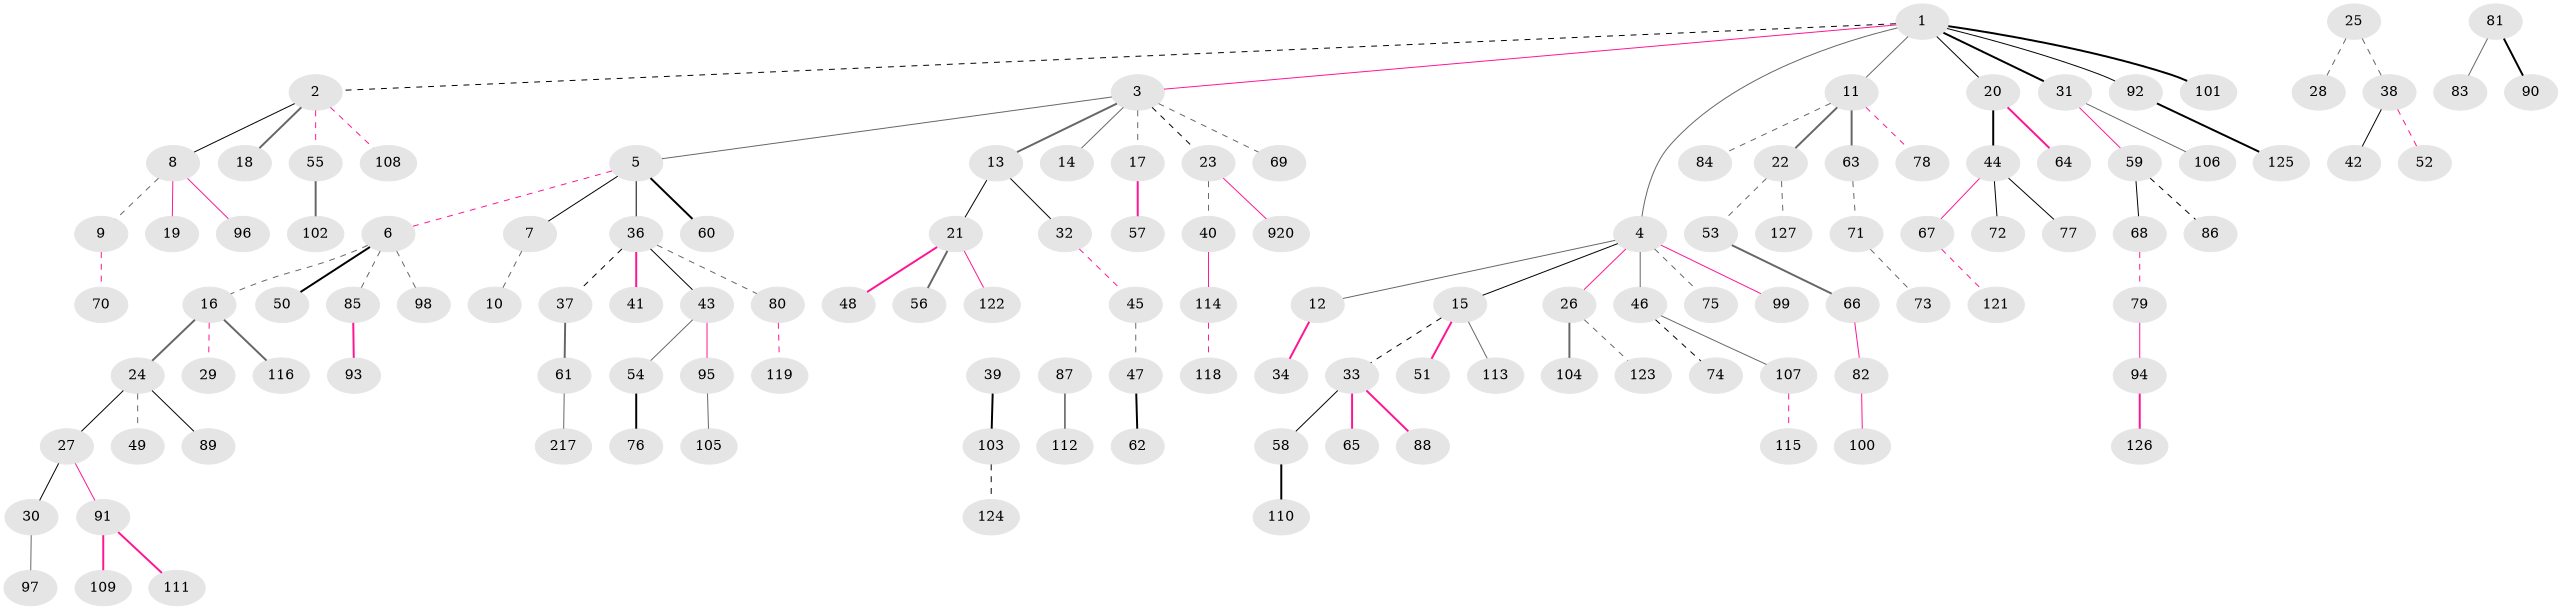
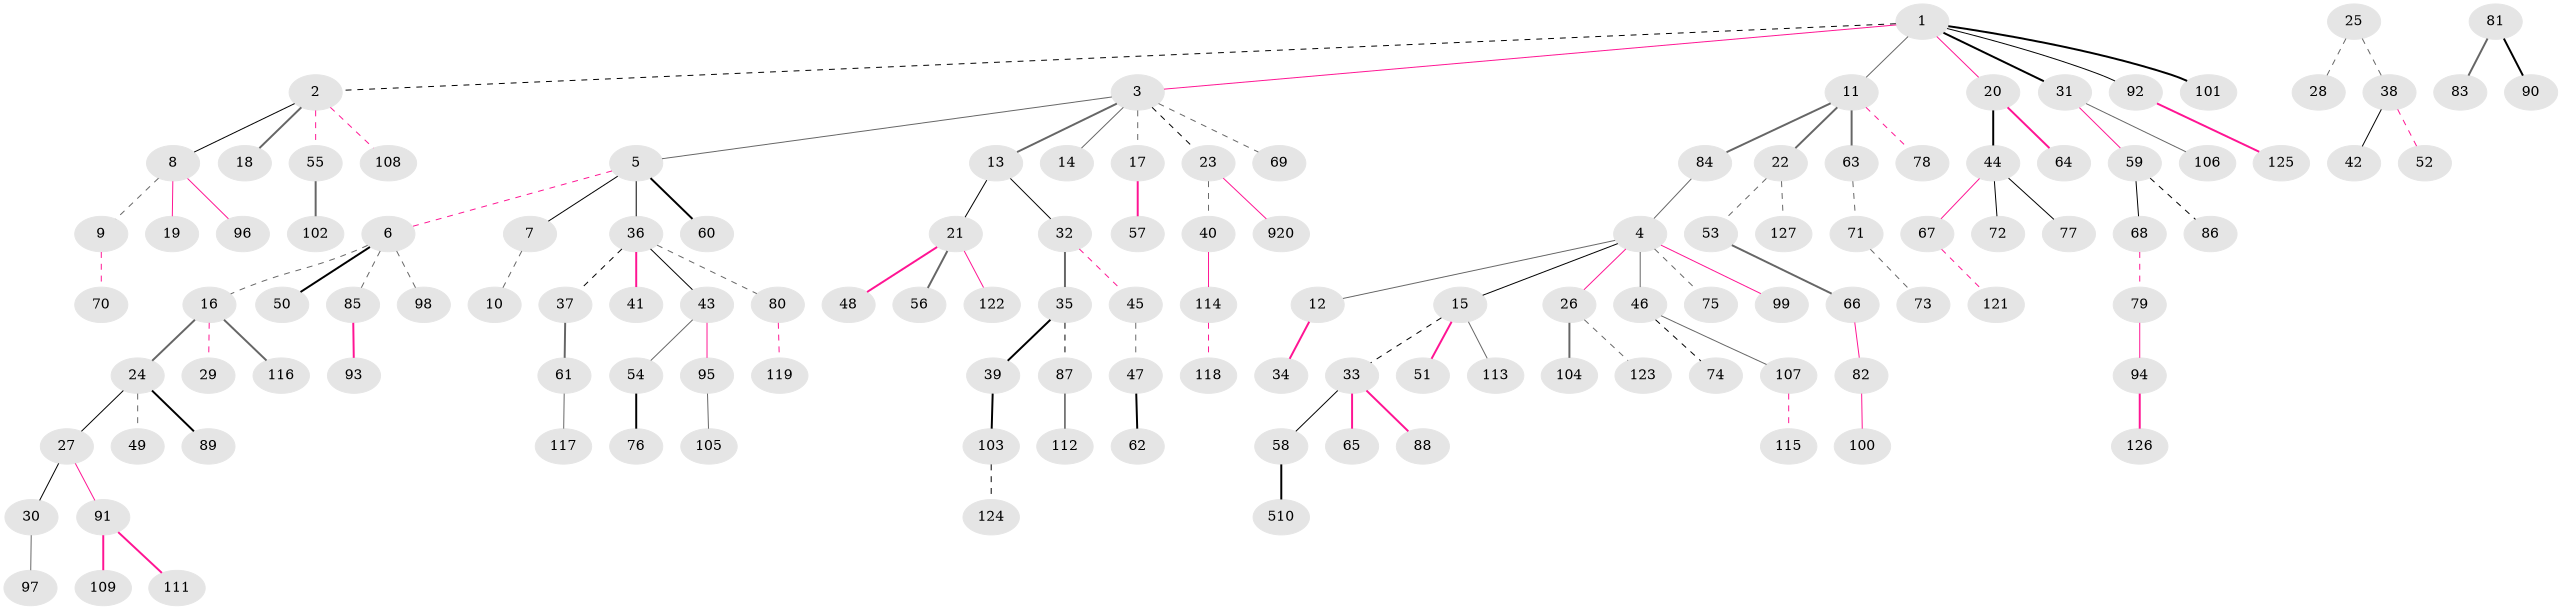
edge "1" -- "20": color black -> deeppink
edge "81" -- "83": style solid -> bold
edge "1" -- "4": now "84" -- "4"
edge "11" -- "84": style dashed -> bold
edge "92" -- "125": color black -> deeppink
node "35": added
edge "24" -- "89": style solid -> bold
node "217": label "217" -> "117"
node "110": label "110" -> "510"
